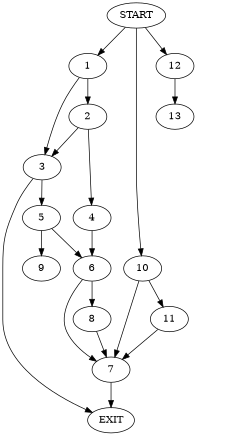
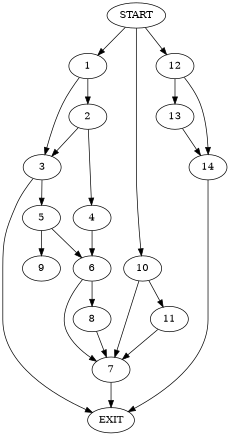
node "14": added
